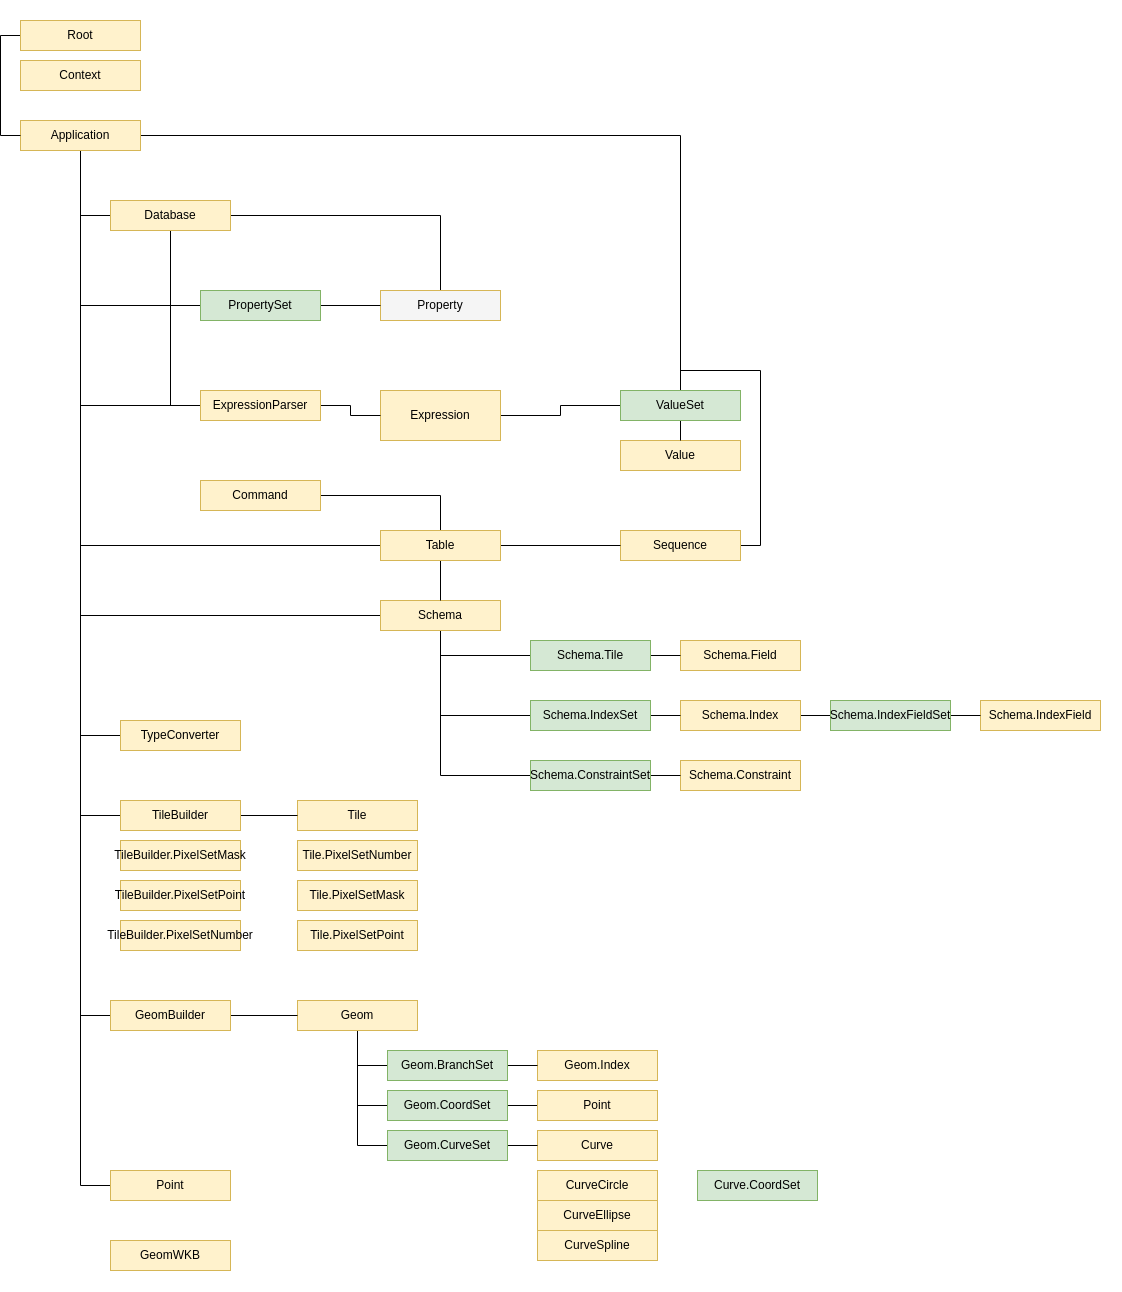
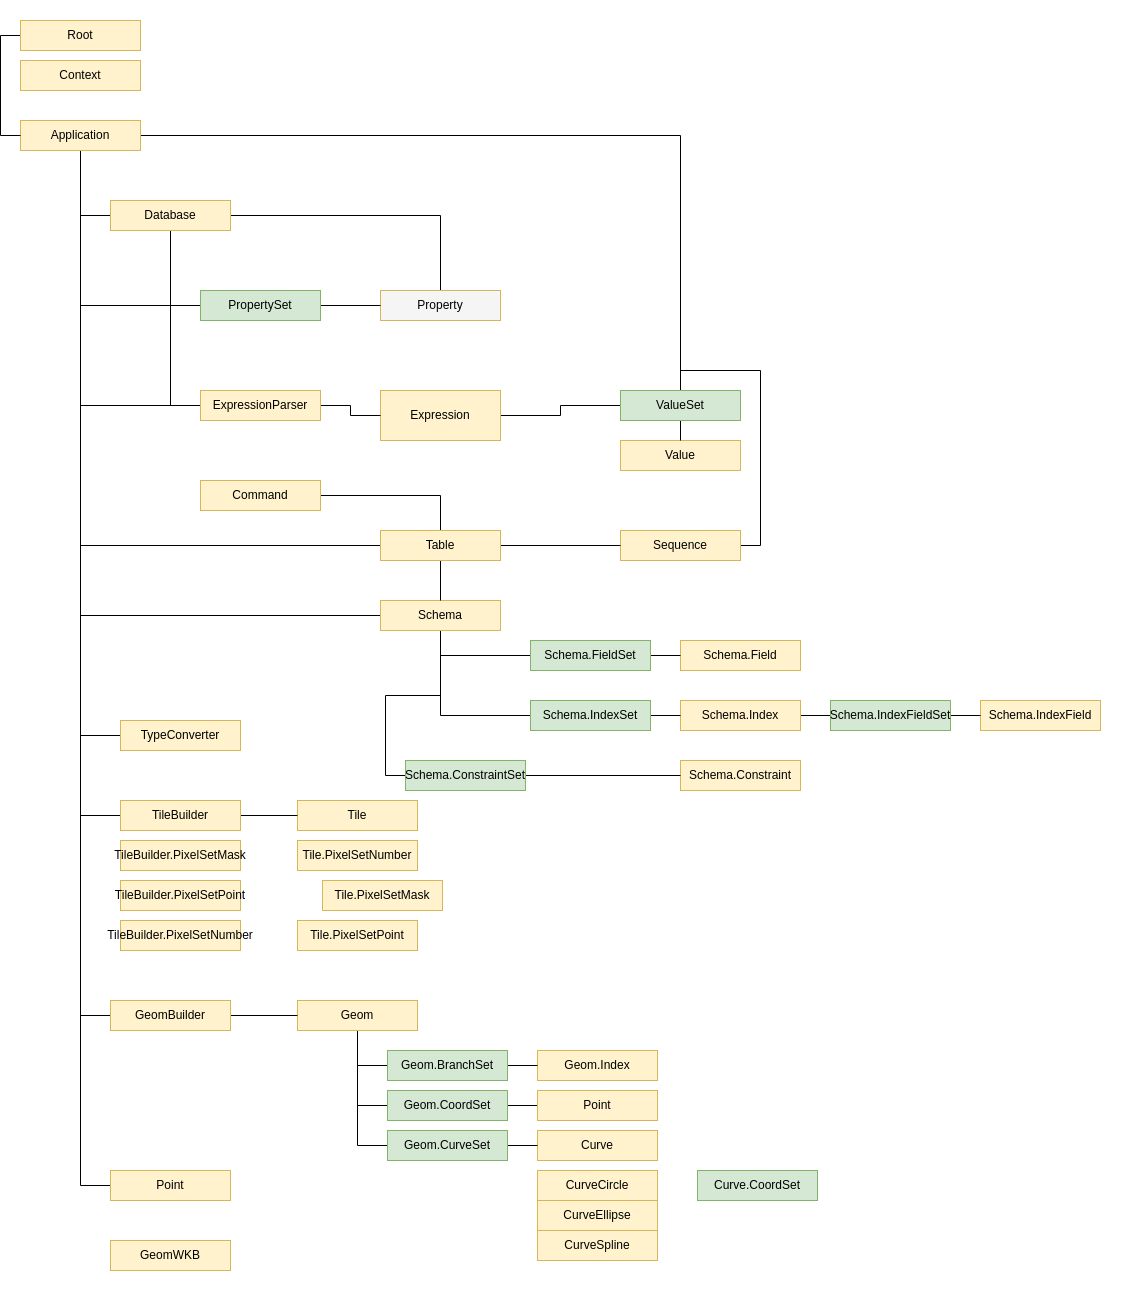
node "Schema.Tile": label "Schema.Tile" -> "Schema.FieldSet"
node "Schema.ConstraintSet": moved (591, 776) -> (466, 776)
node "Tile.PixelSetMask": moved (358, 896) -> (383, 896)
